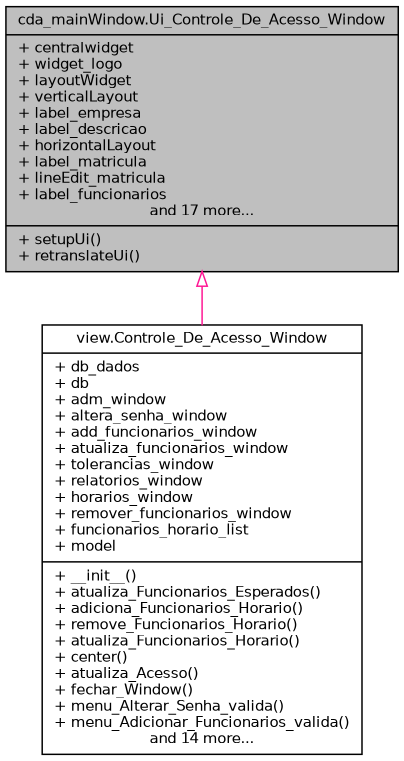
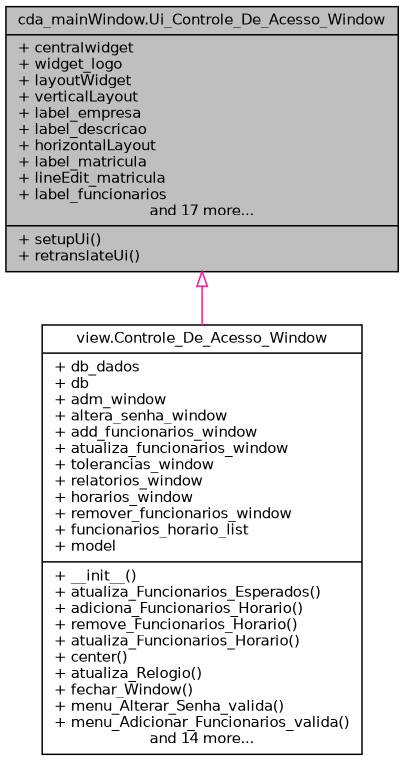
node "view.Controle_De_Acesso_Window": text "+ atualiza_Acesso()" -> "+ atualiza_Relogio()"
